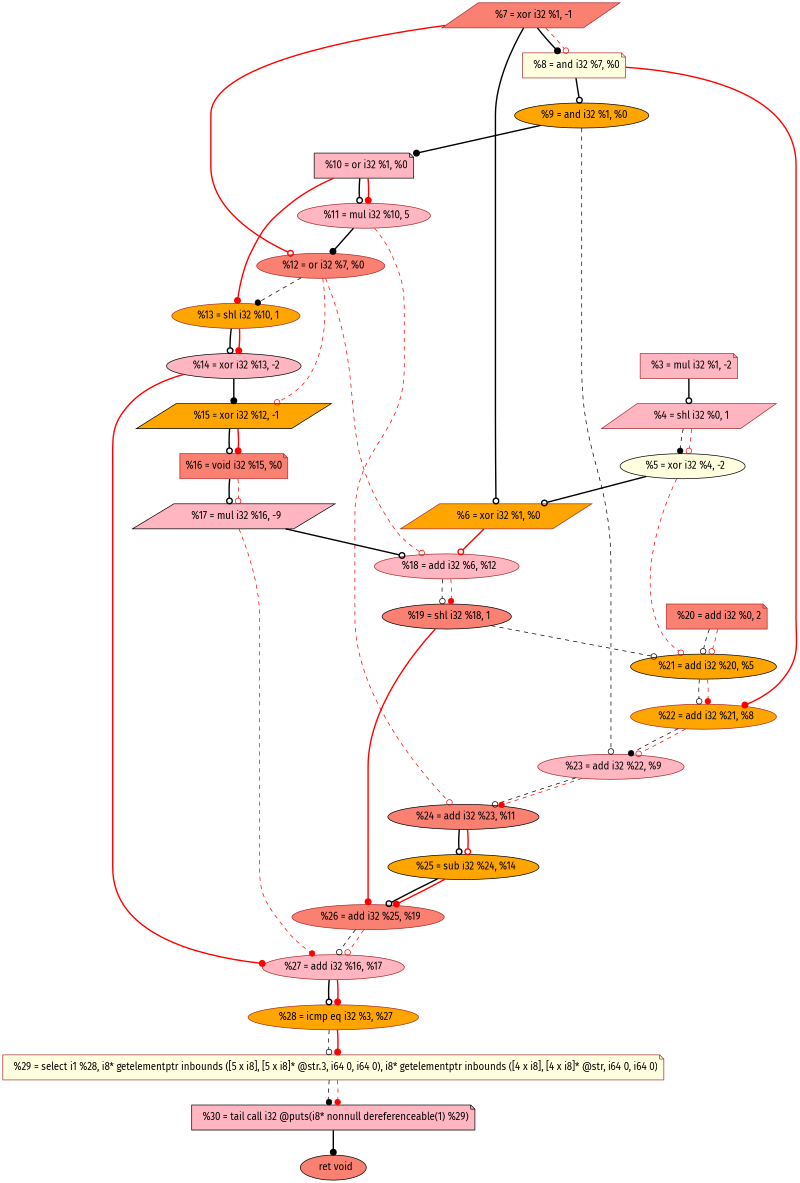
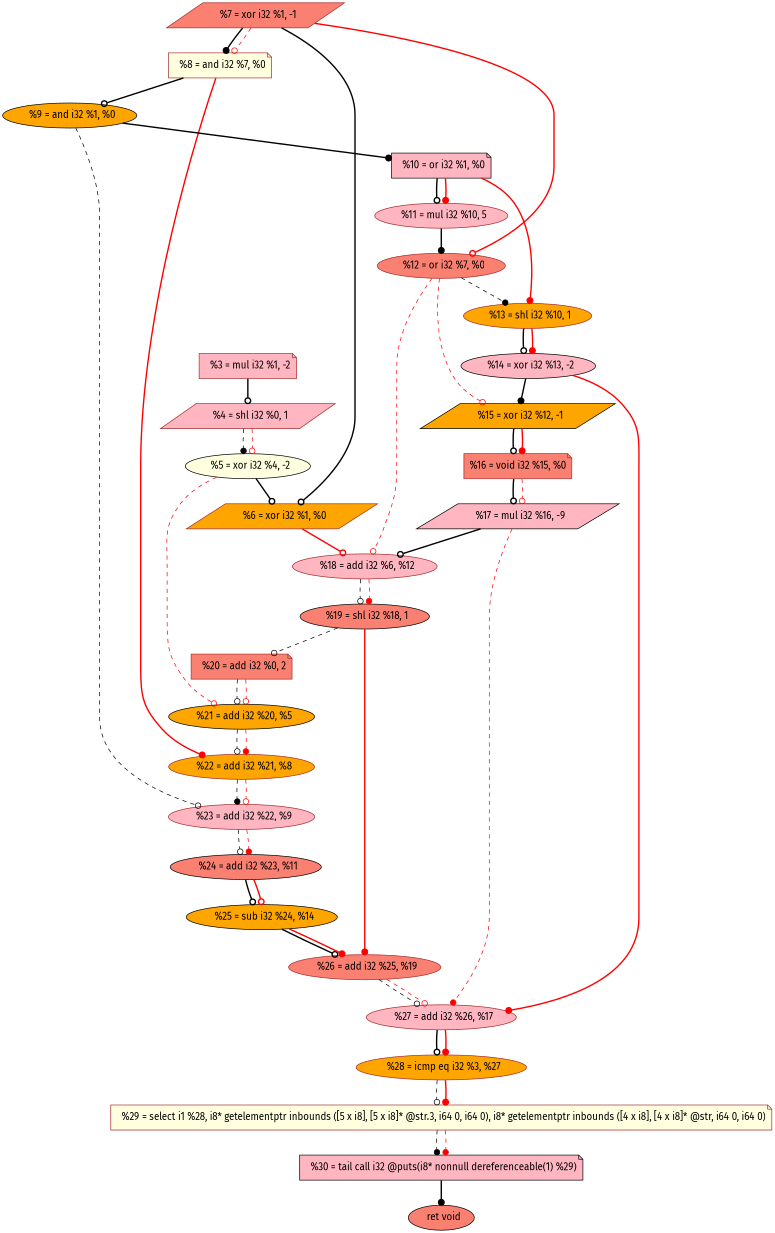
edge "%11 = mul i32 %10, 5" -> "%24 = add i32 %23, %11": removed
edge "%19 = shl i32 %18, 1" -> "%21 = add i32 %20, %5": now "%19 = shl i32 %18, 1" -> "%20 = add i32 %0, 2"
node "%27 = add i32 %16, %17": label "%27 = add i32 %16, %17" -> "%27 = add i32 %26, %17"
